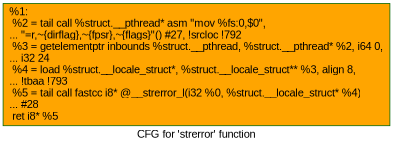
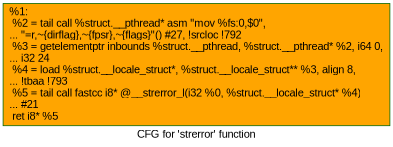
node "%1:": text "... #28" -> "... #21"
